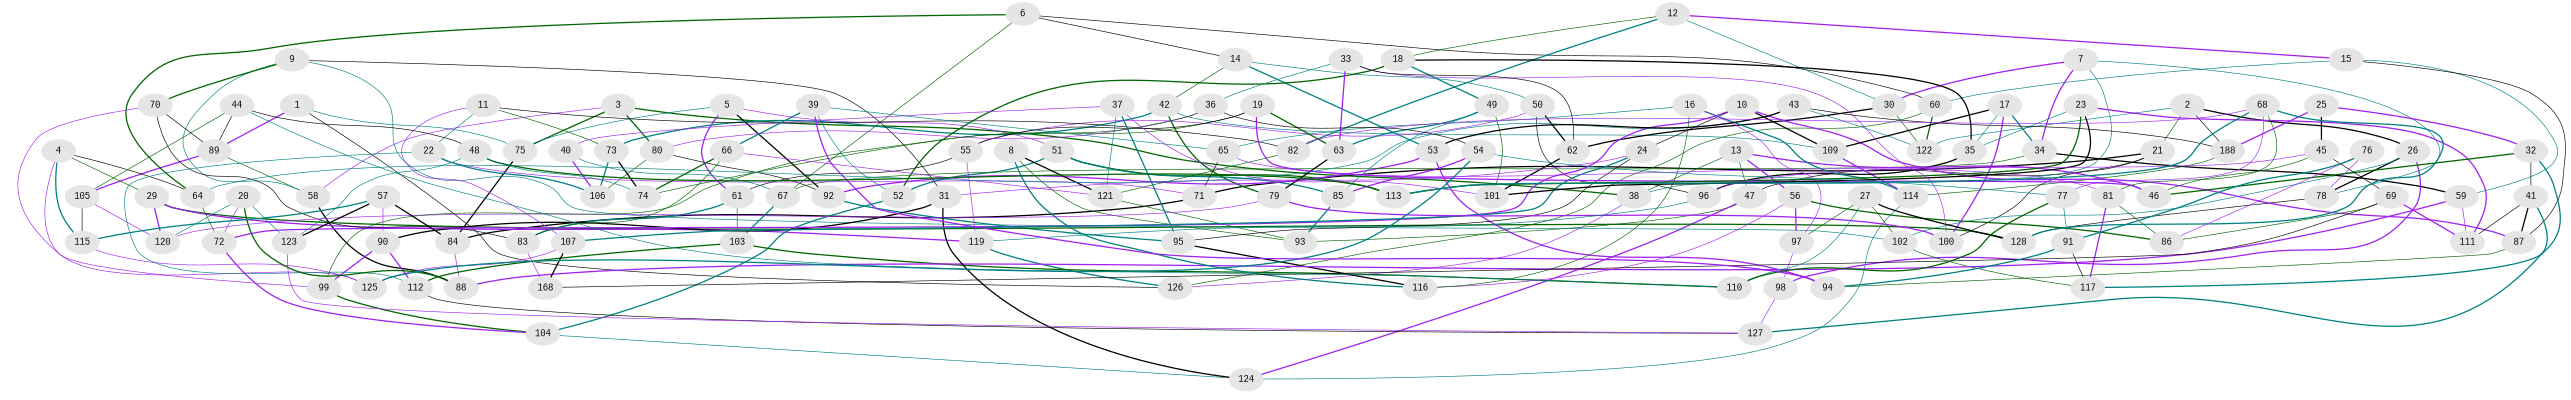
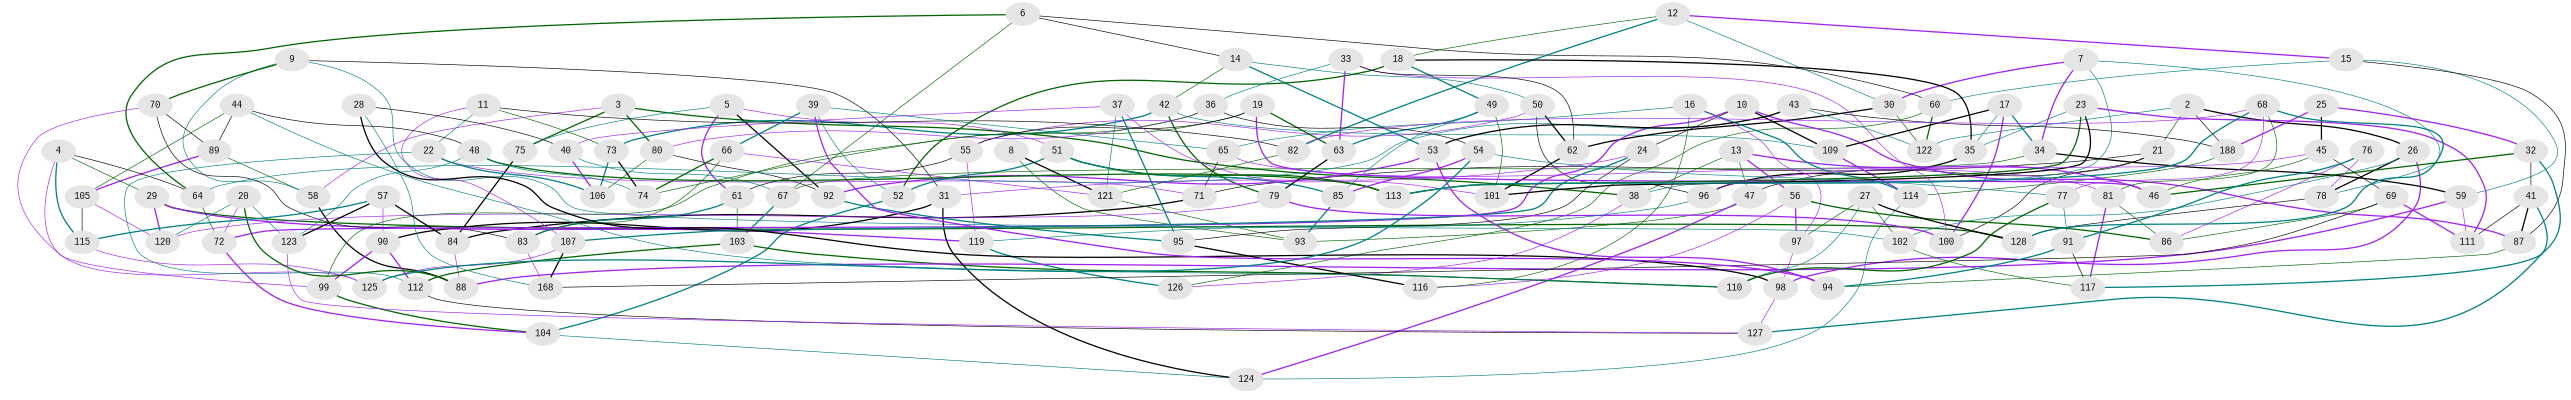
node "1": removed
node "28": added
edge "21" -- "71": style bold -> solid
edge "8" -- "116": removed
